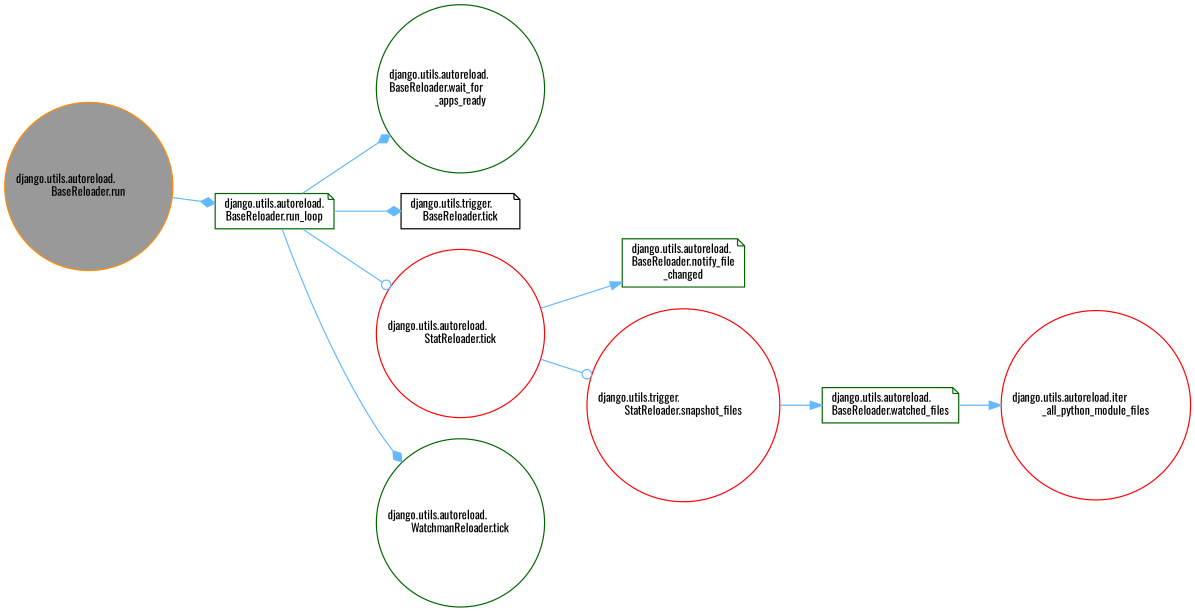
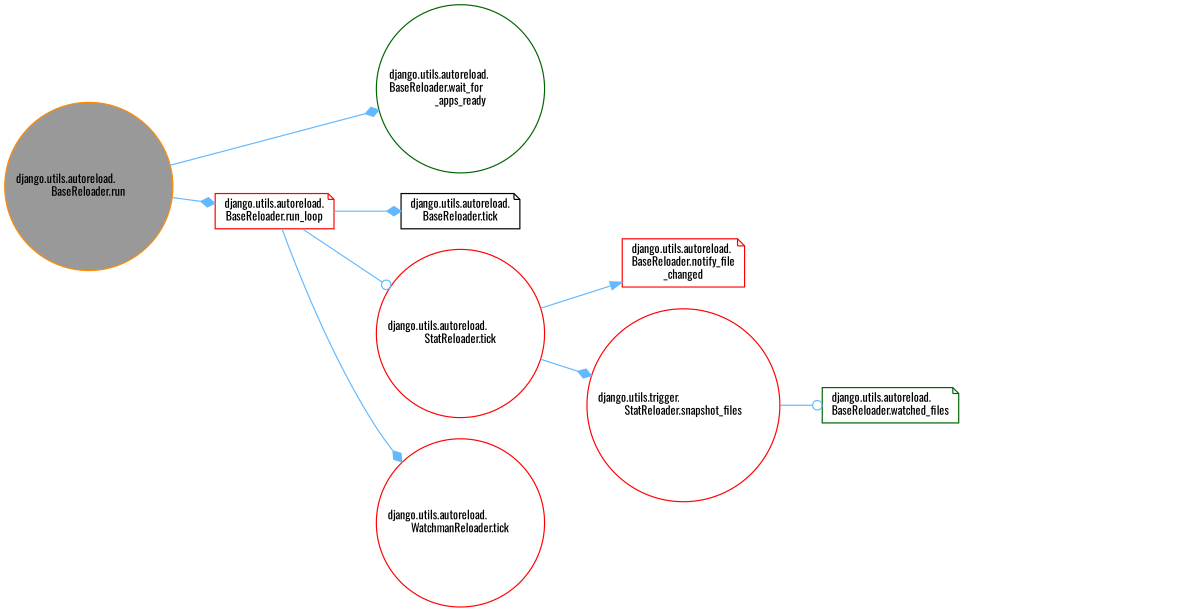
edge "django.utils.autoreload. BaseReloader.run_loop" -> "django.utils.autoreload. BaseReloader.wait_for _apps_ready": now "django.utils.autoreload. BaseReloader.run" -> "django.utils.autoreload. BaseReloader.wait_for _apps_ready"
node "django.utils.autoreload. BaseReloader.run_loop": color darkgreen -> red
node "django.utils.trigger. BaseReloader.tick": label "django.utils.trigger. BaseReloader.tick" -> "django.utils.autoreload. BaseReloader.tick"
node "django.utils.autoreload. BaseReloader.notify_file _changed": color darkgreen -> red
edge "django.utils.autoreload. StatReloader.tick" -> "django.utils.trigger. StatReloader.snapshot_files": arrowhead odot -> diamond
edge "django.utils.trigger. StatReloader.snapshot_files" -> "django.utils.autoreload. BaseReloader.watched_files": arrowhead normal -> odot
node "django.utils.autoreload.iter _all_python_module_files": removed
node "django.utils.autoreload. WatchmanReloader.tick": color darkgreen -> red
